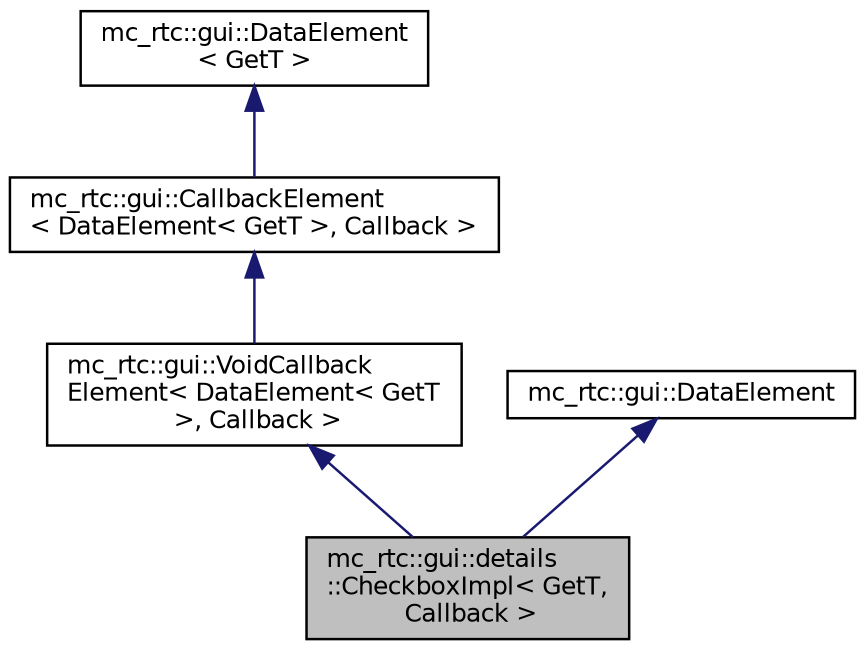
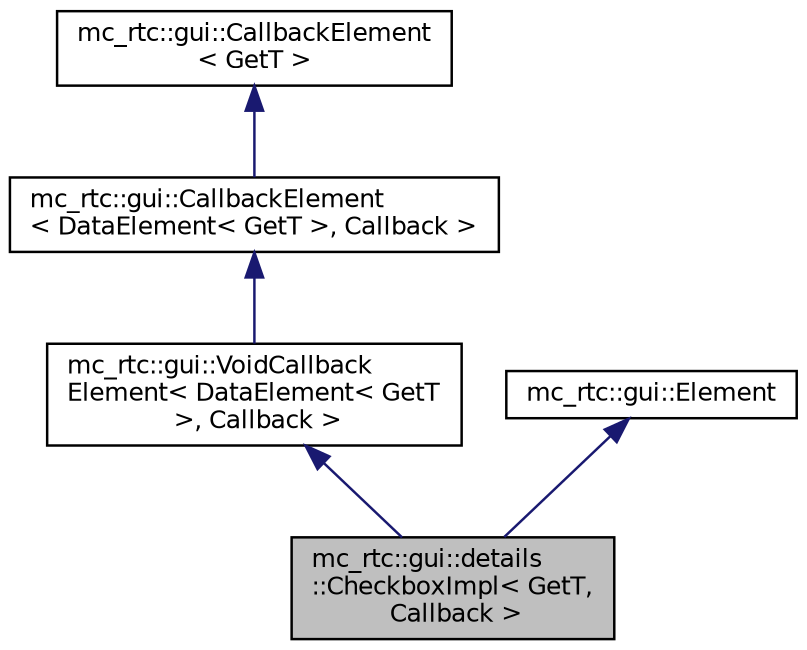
node "mc_rtc::gui::DataElement < GetT >": label "mc_rtc::gui::DataElement < GetT >" -> "mc_rtc::gui::CallbackElement < GetT >"
node "mc_rtc::gui::DataElement": label "mc_rtc::gui::DataElement" -> "mc_rtc::gui::Element"
